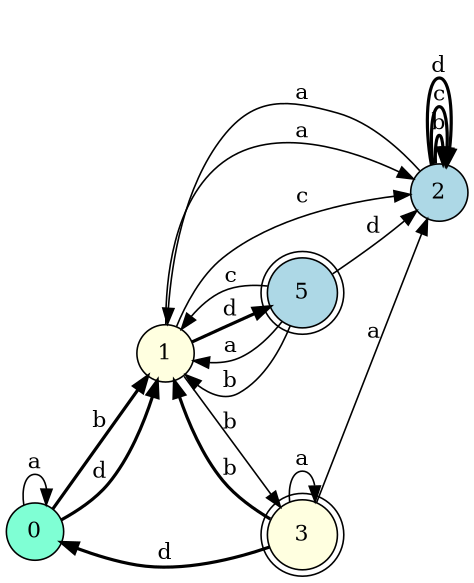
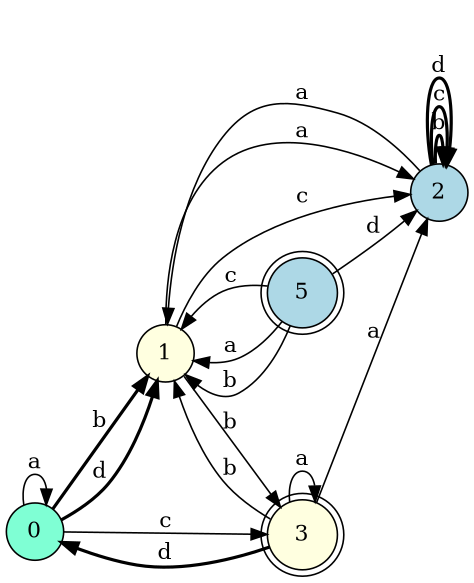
edge "1" -> "5": removed, label "d"
edge "3" -> "1": style bold -> solid
edge "0" -> "3": added, label "c"
